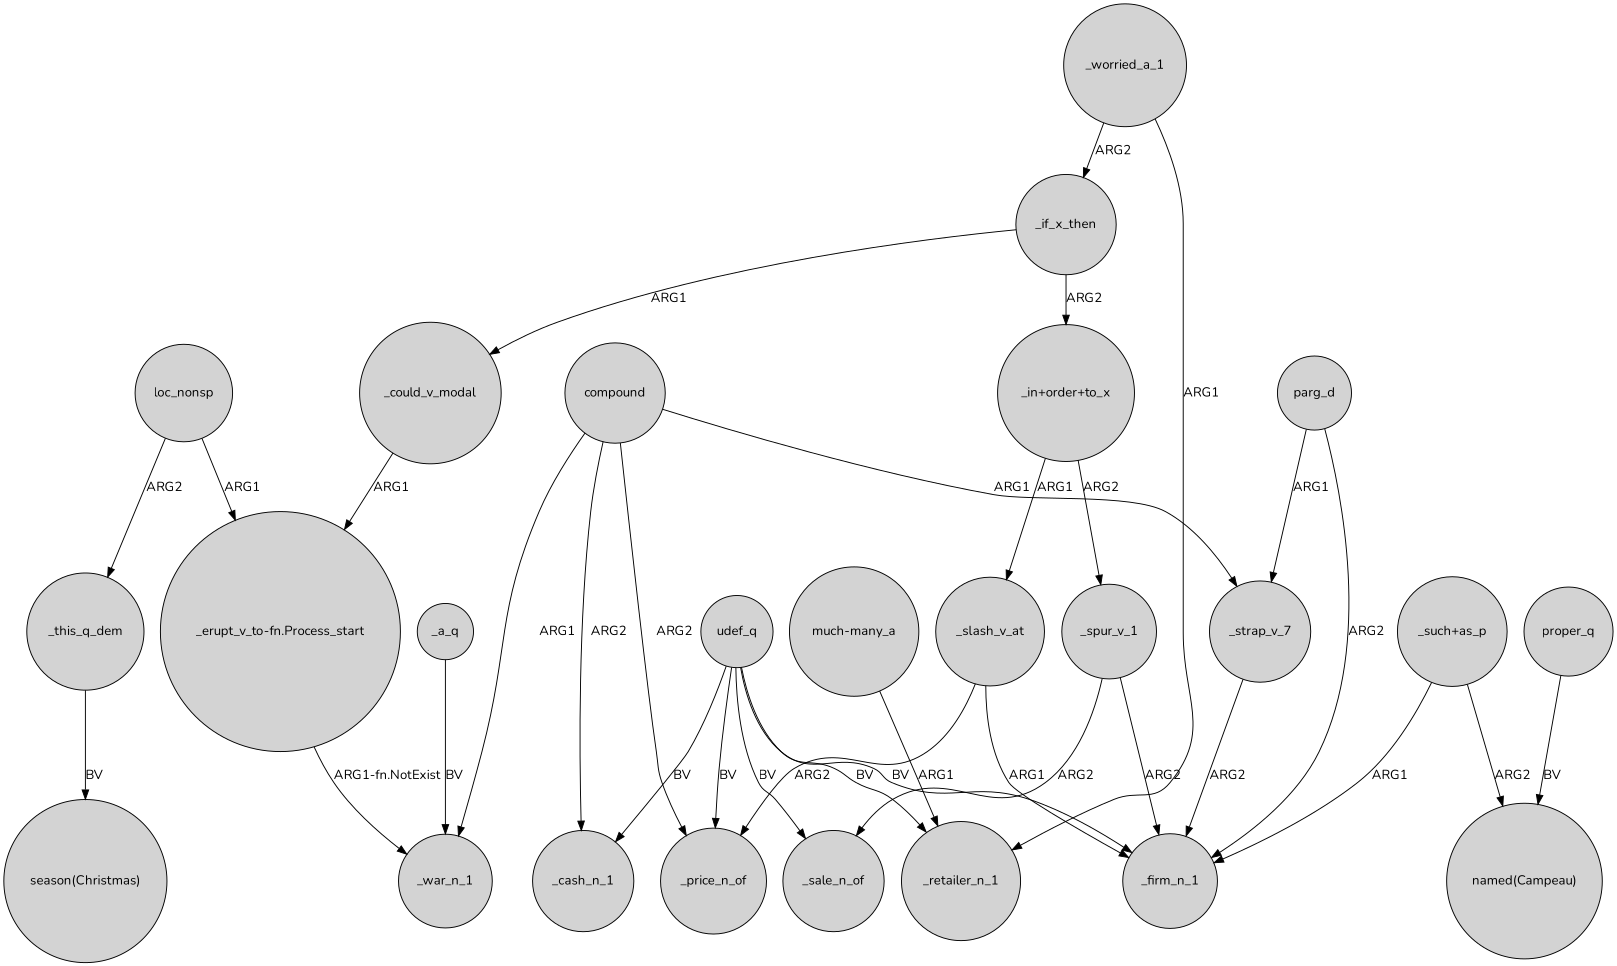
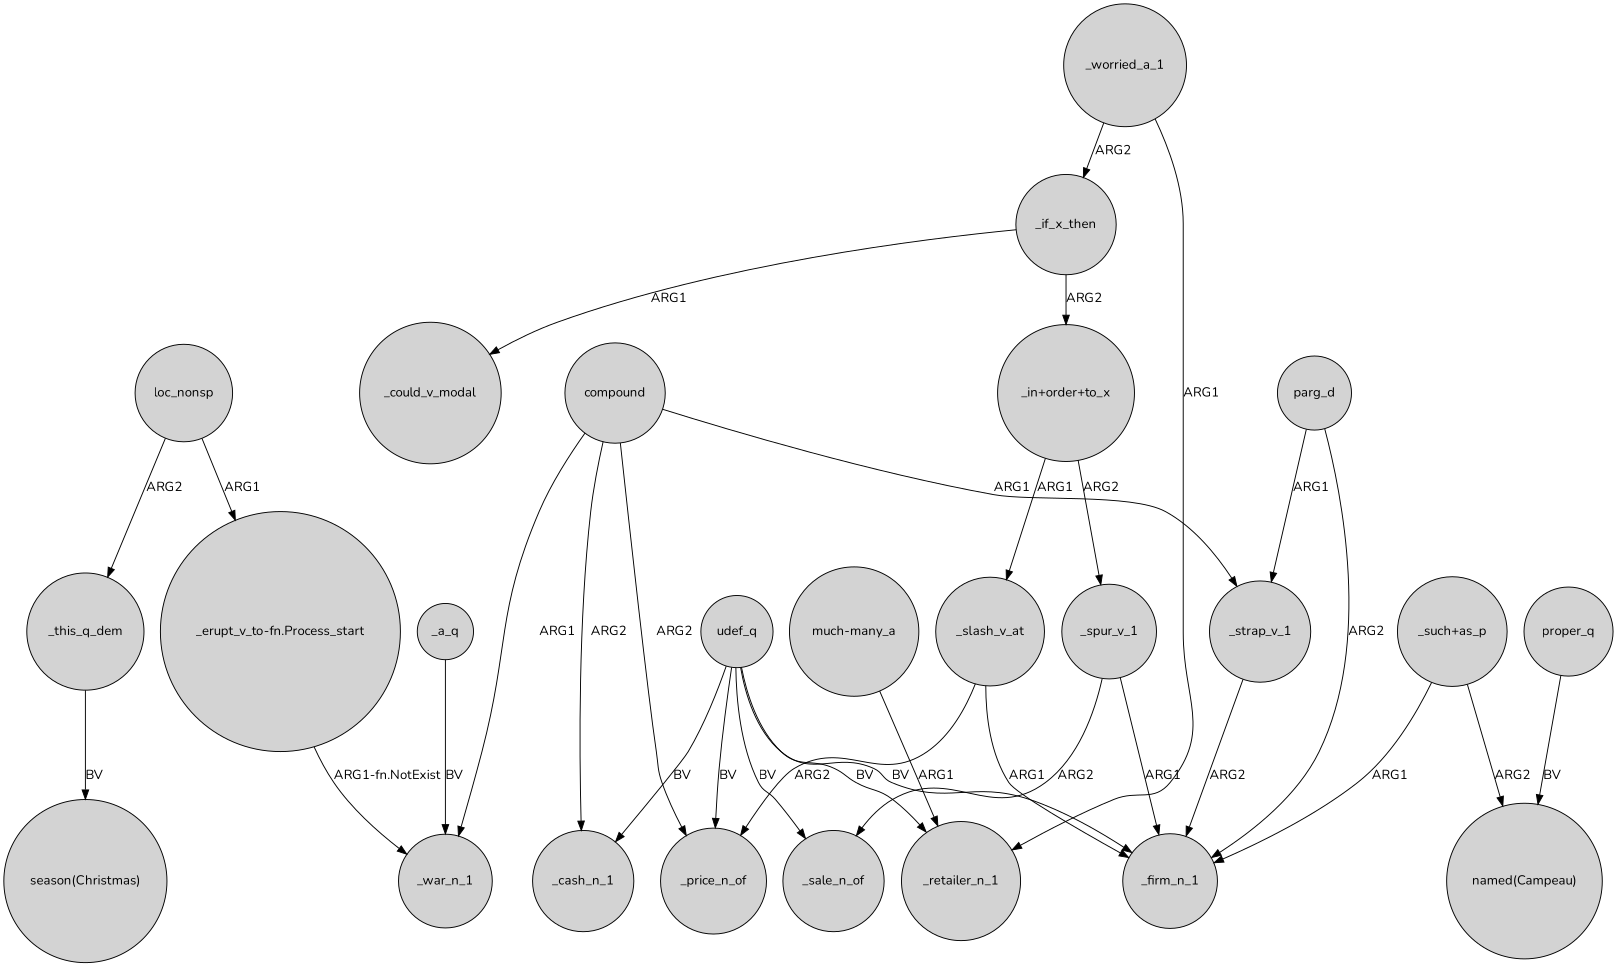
edge "_could_v_modal" -> "_erupt_v_to-fn.Process_start": removed, label "ARG1"
node "_strap_v_7": label "_strap_v_7" -> "_strap_v_1"
edge "_spur_v_1" -> "_firm_n_1": label "ARG2" -> "ARG1"
